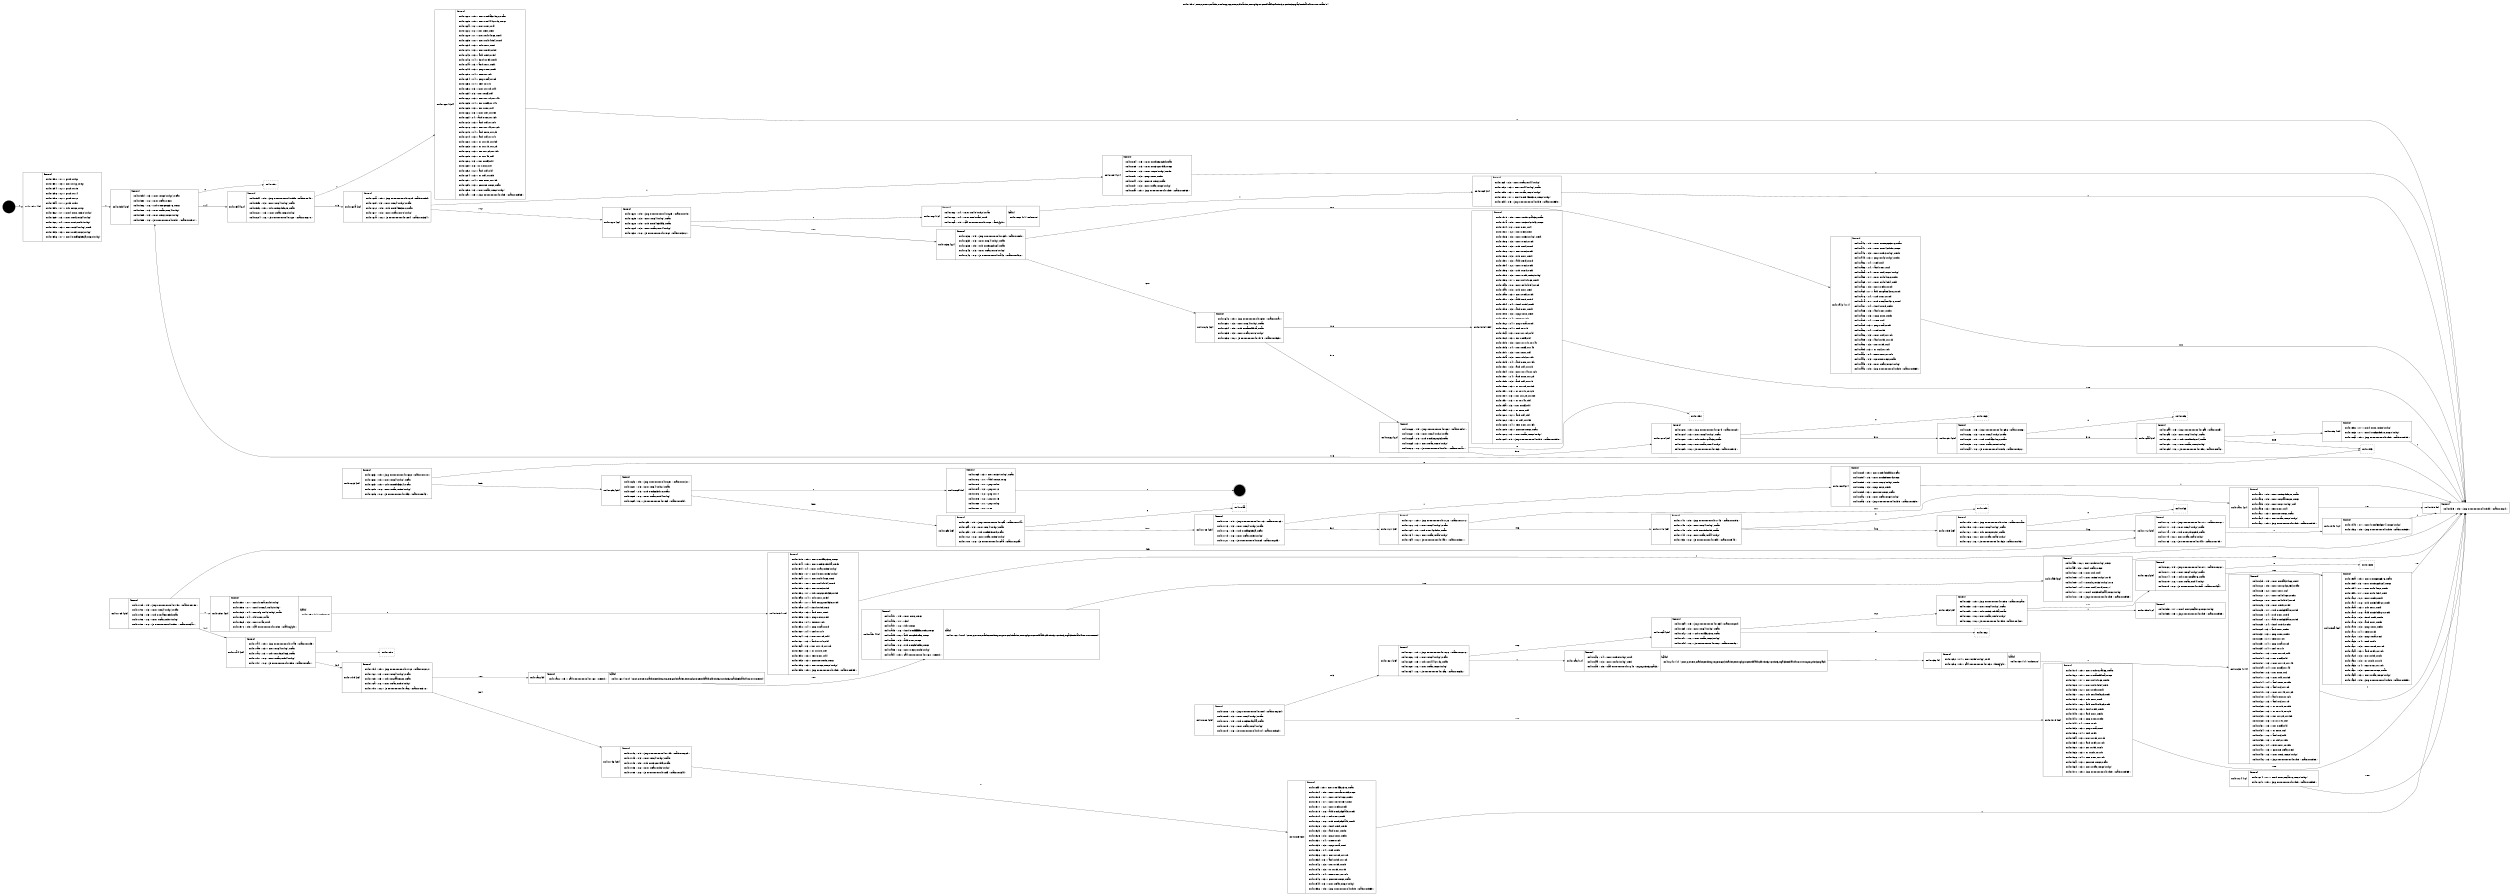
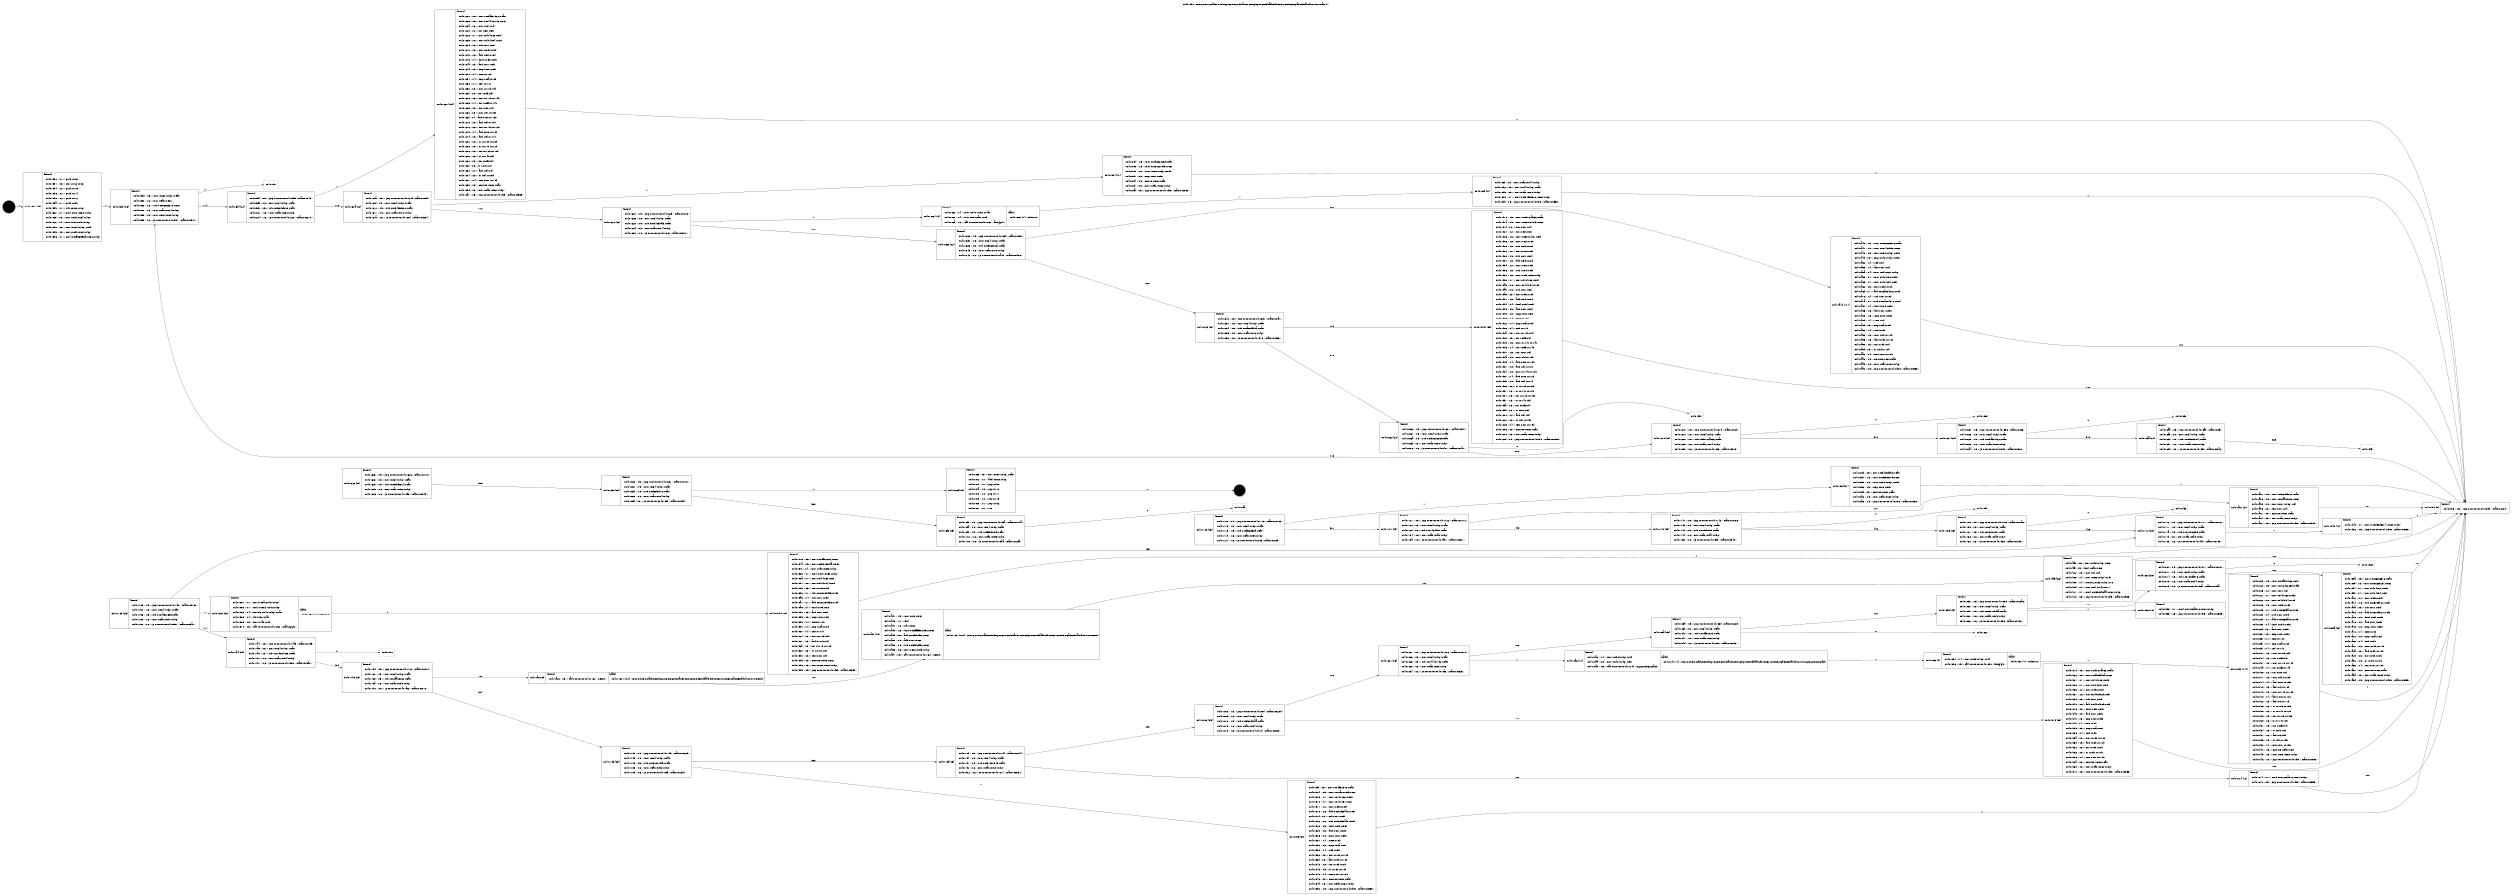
node "0x401e5c [19]": removed
edge "0x4016c3 [25]" -> "0x401df3": removed, label "0"
edge "0x4016f5 [25]" -> "0x40170e [25]": removed, label "508"
node "0x4017ef [25]": added
